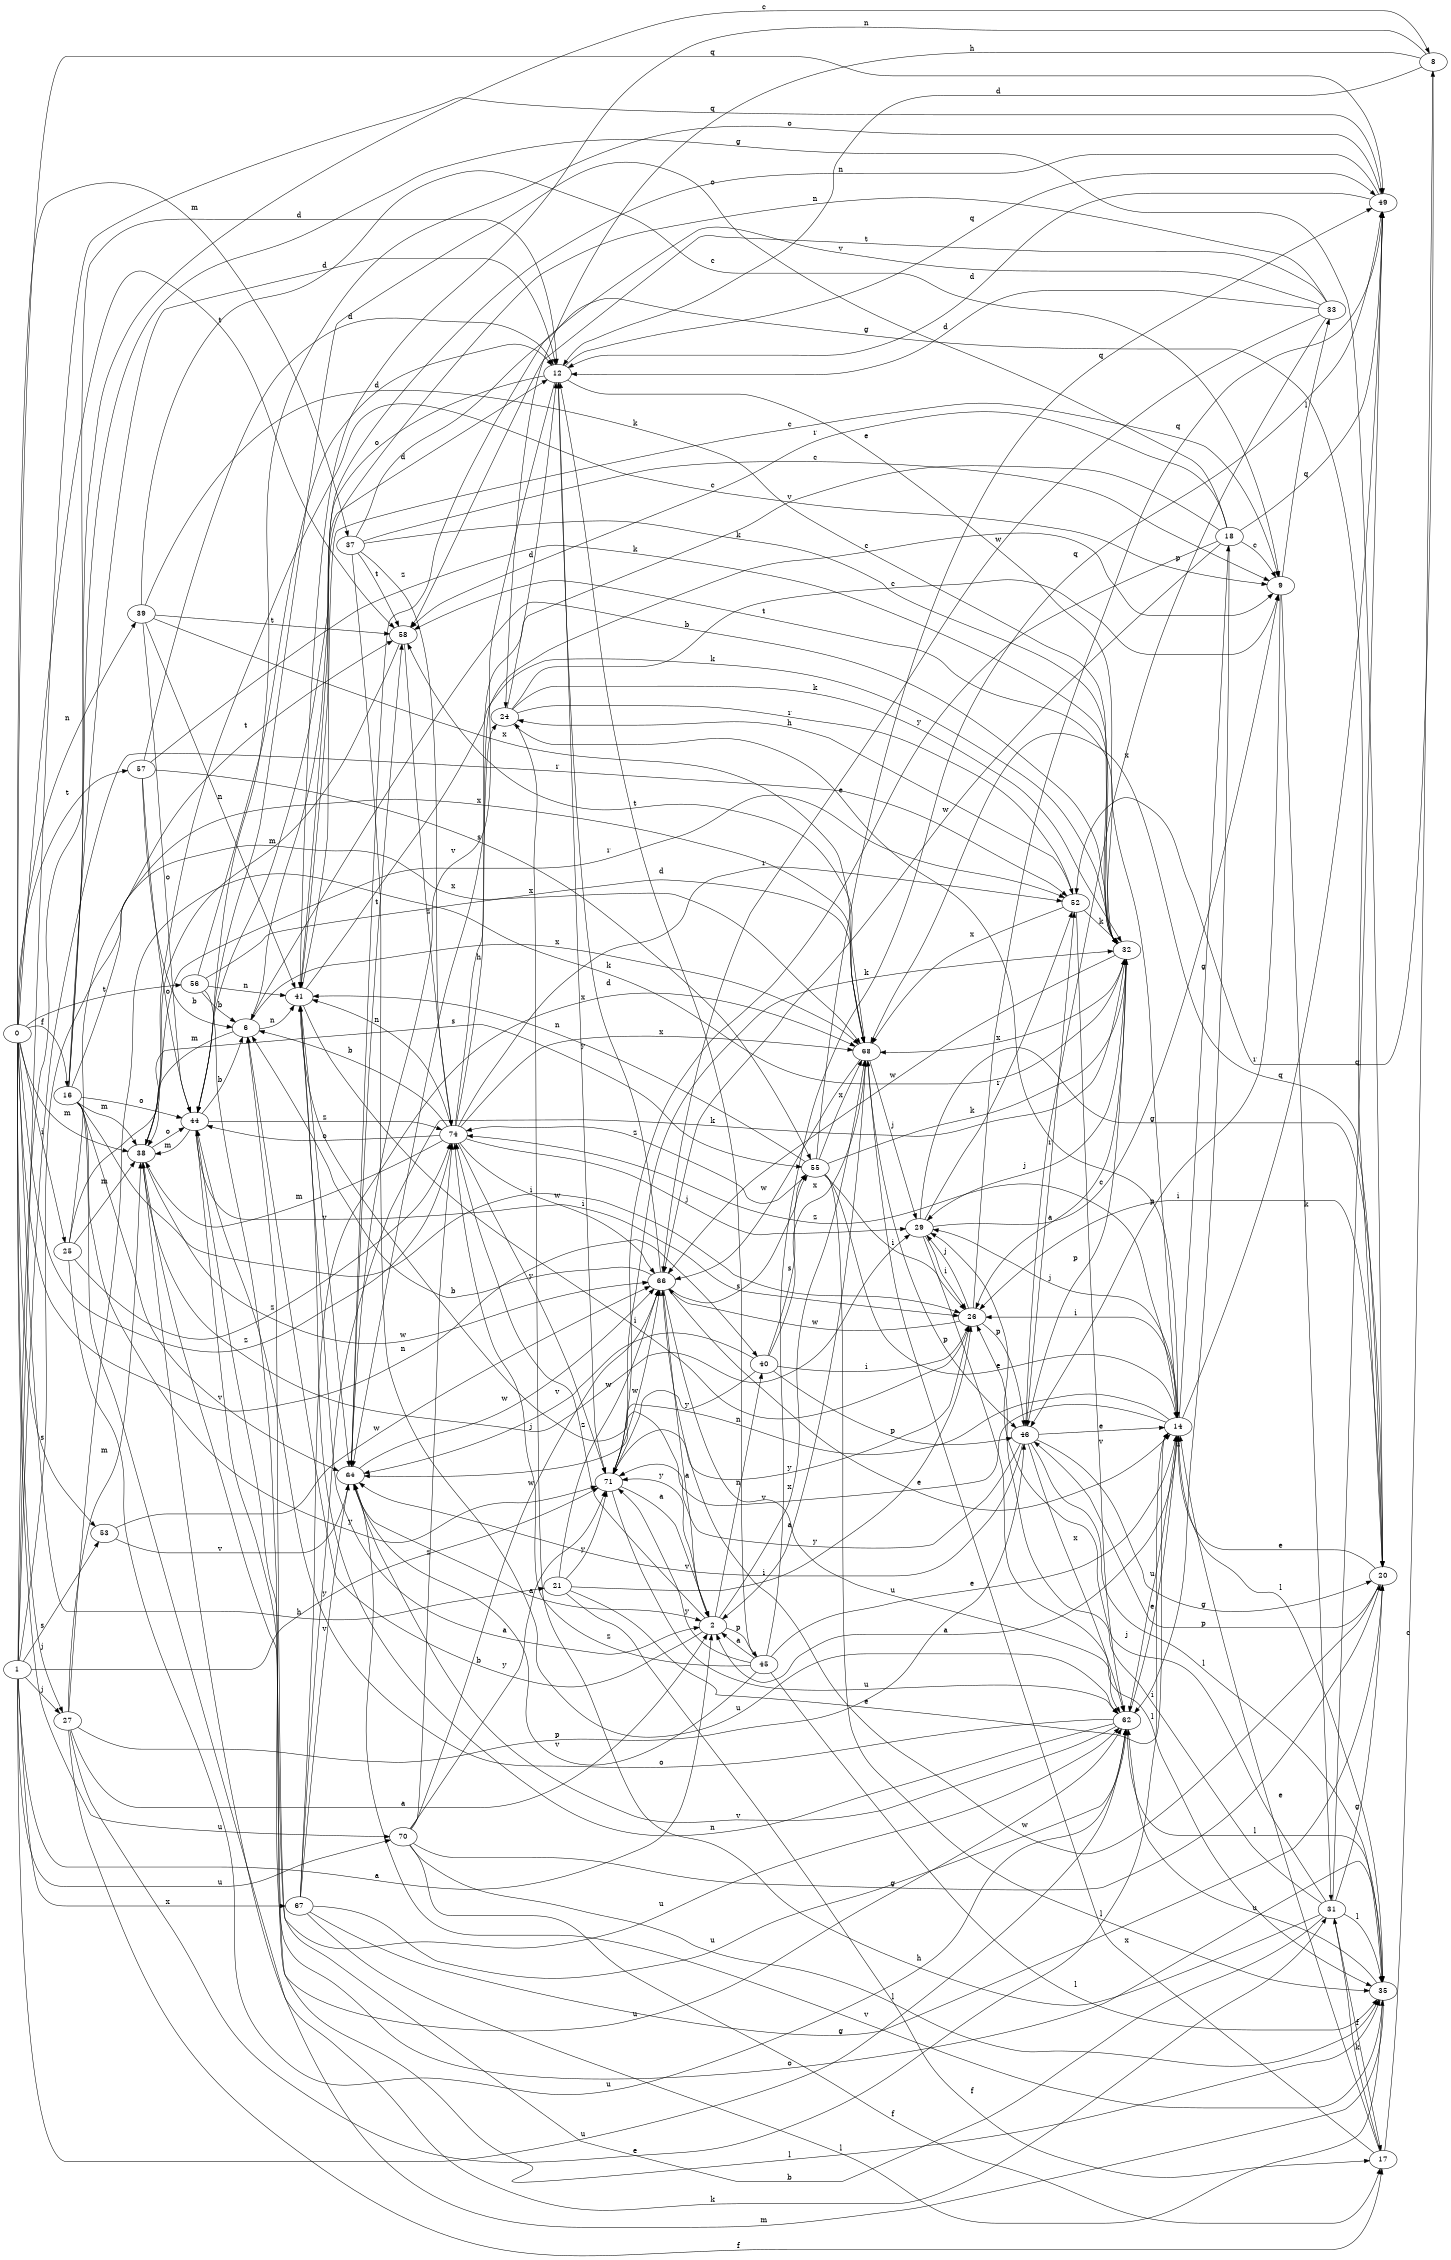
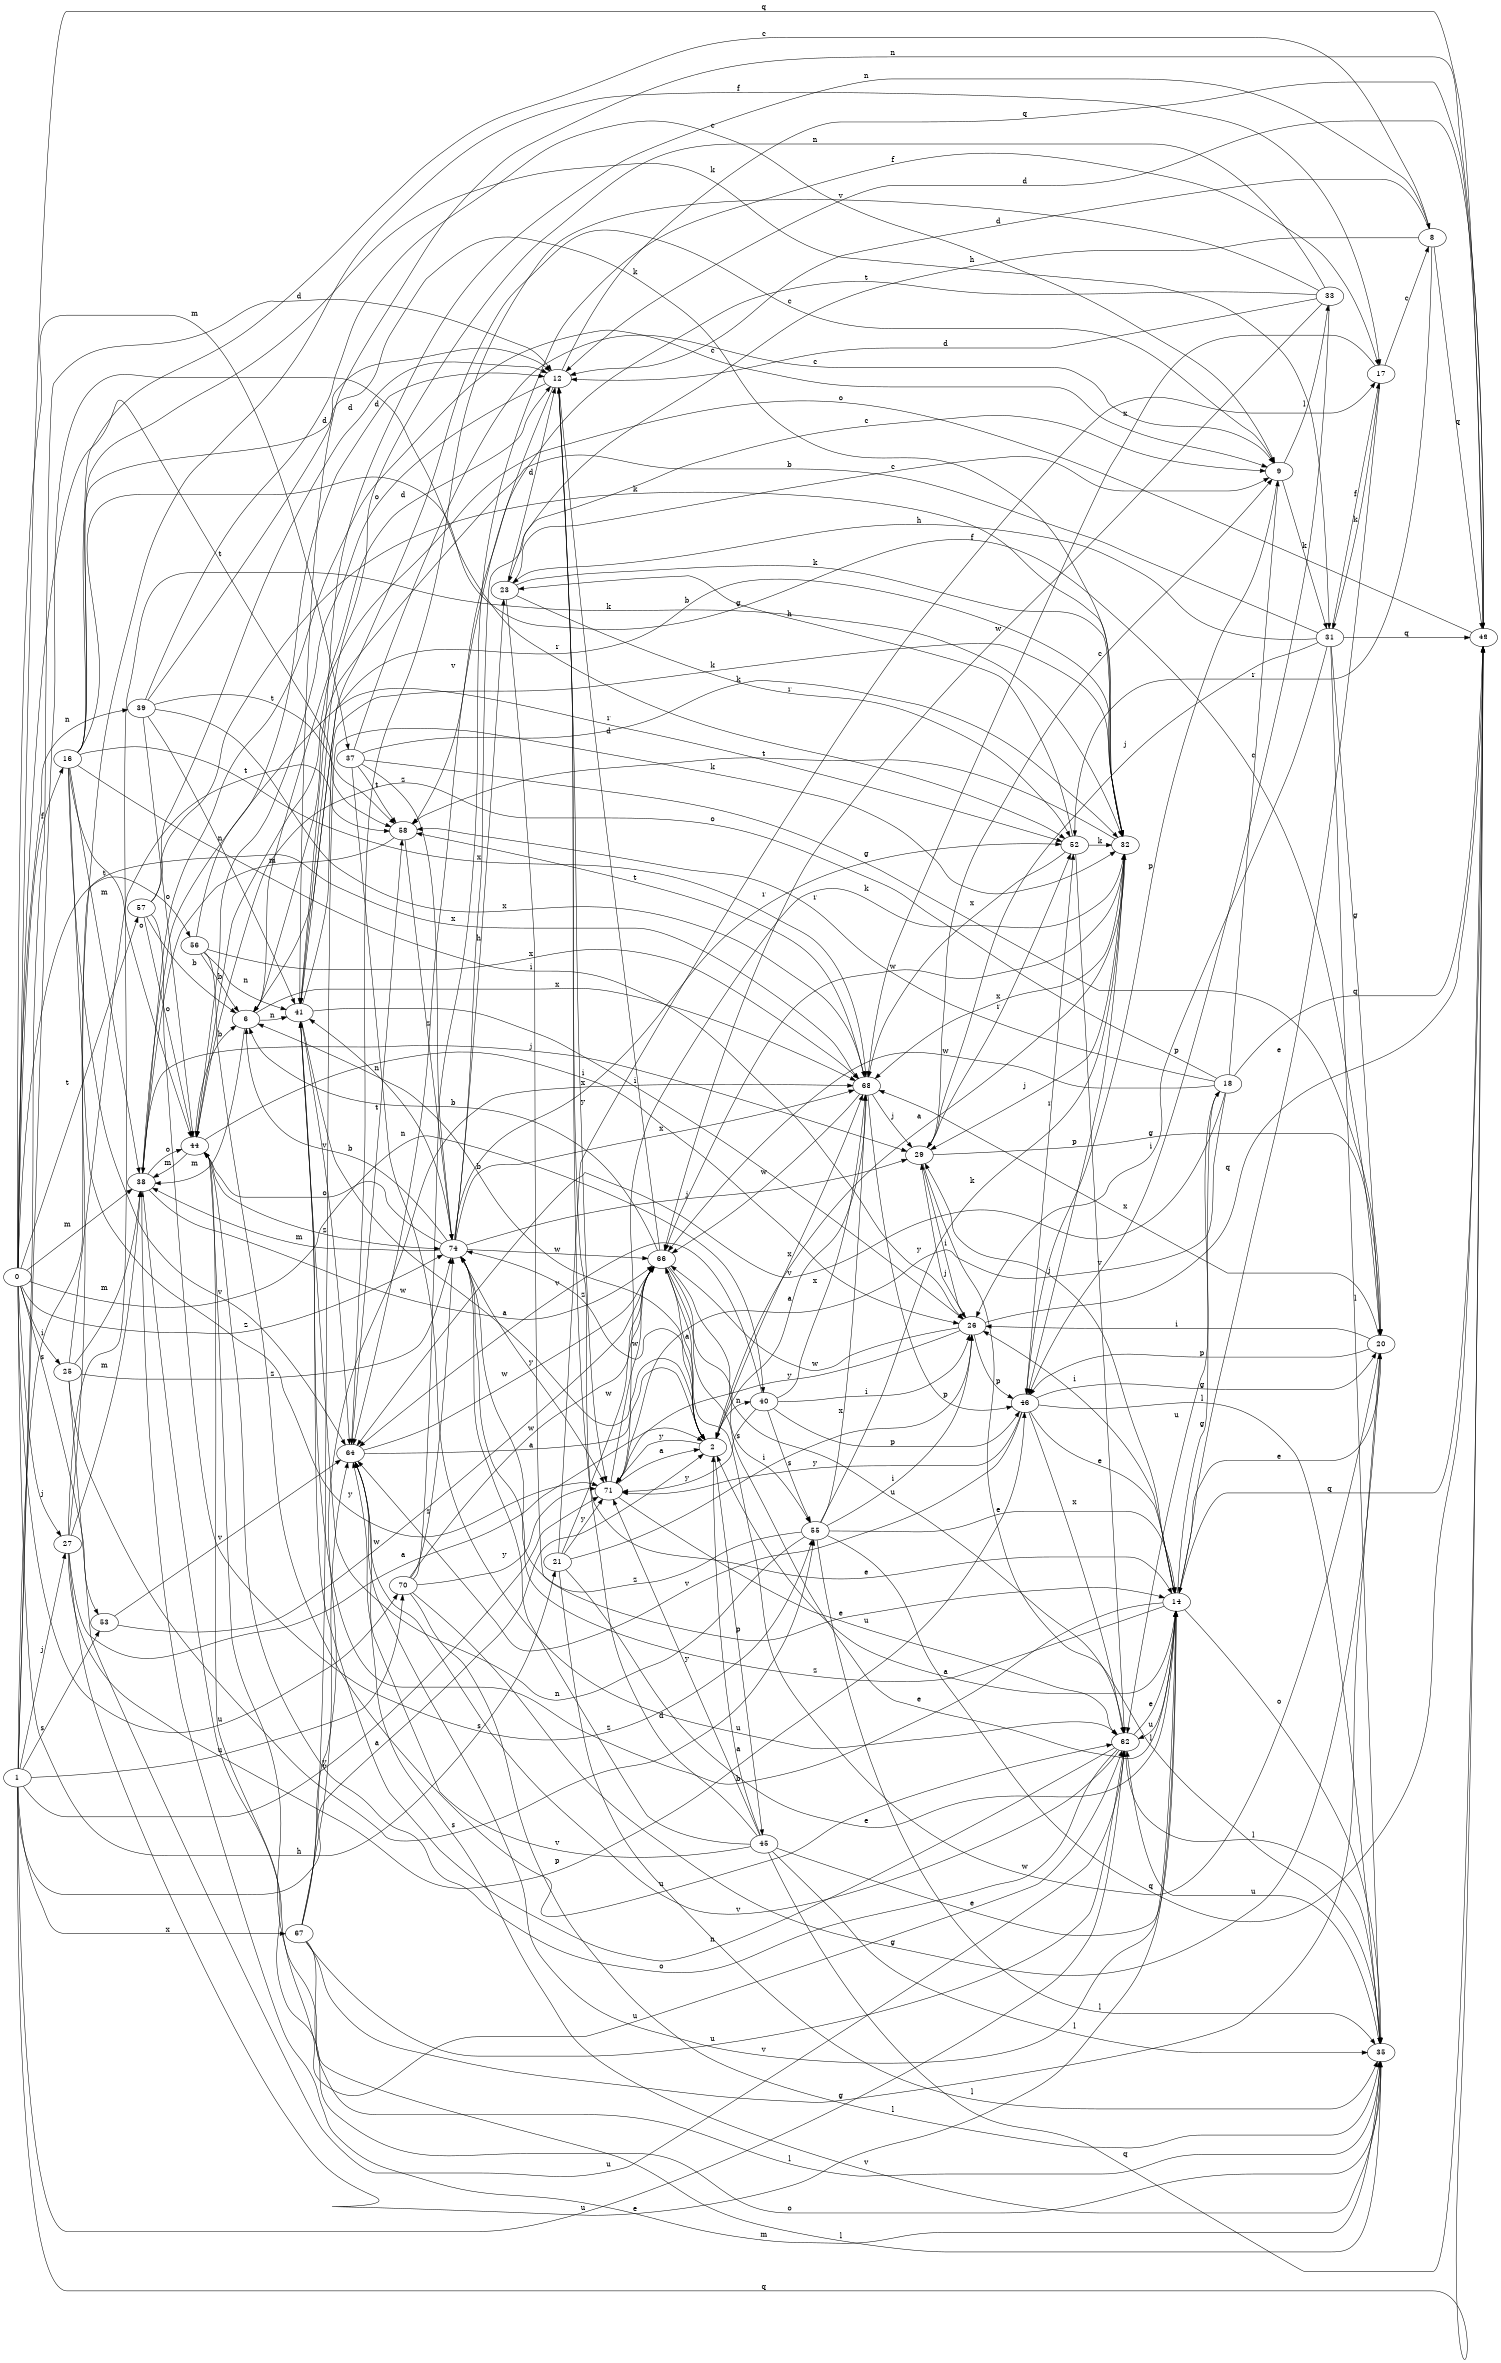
edge "8" -> "49": added, label "q"
node "24": label "24" -> "23"
edge "32" -> "26": now "32" -> "2"
edge "14" -> "41": label "n" -> "b"
edge "14" -> "35": label "l" -> "o"
edge "21" -> "35": added, label "l"
